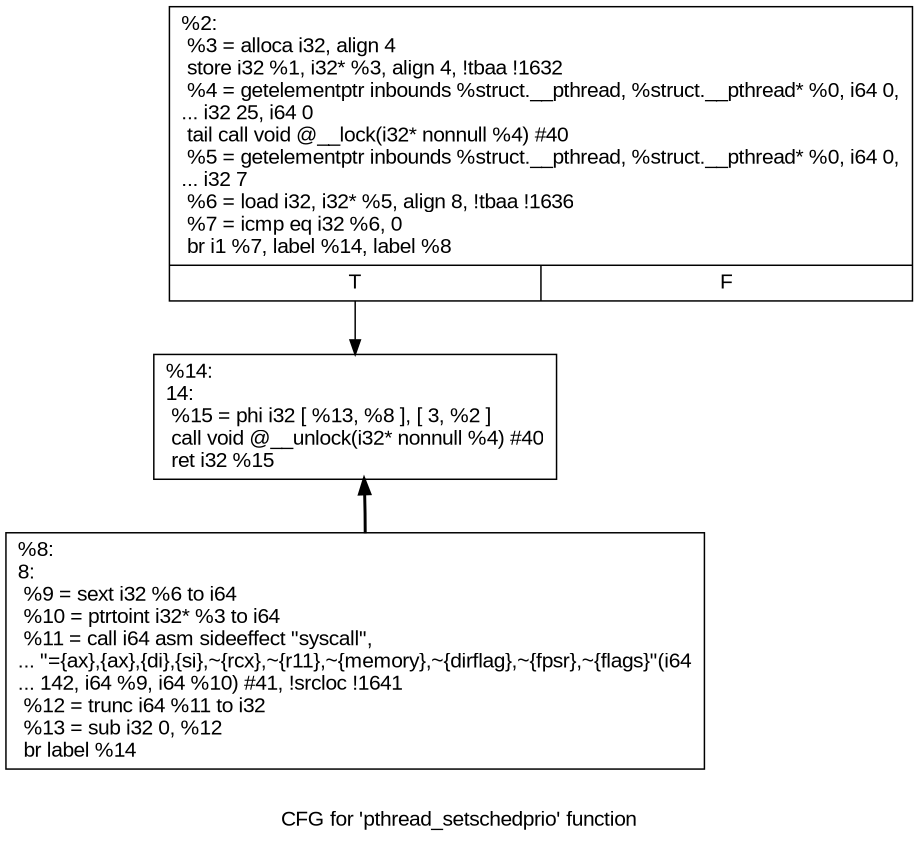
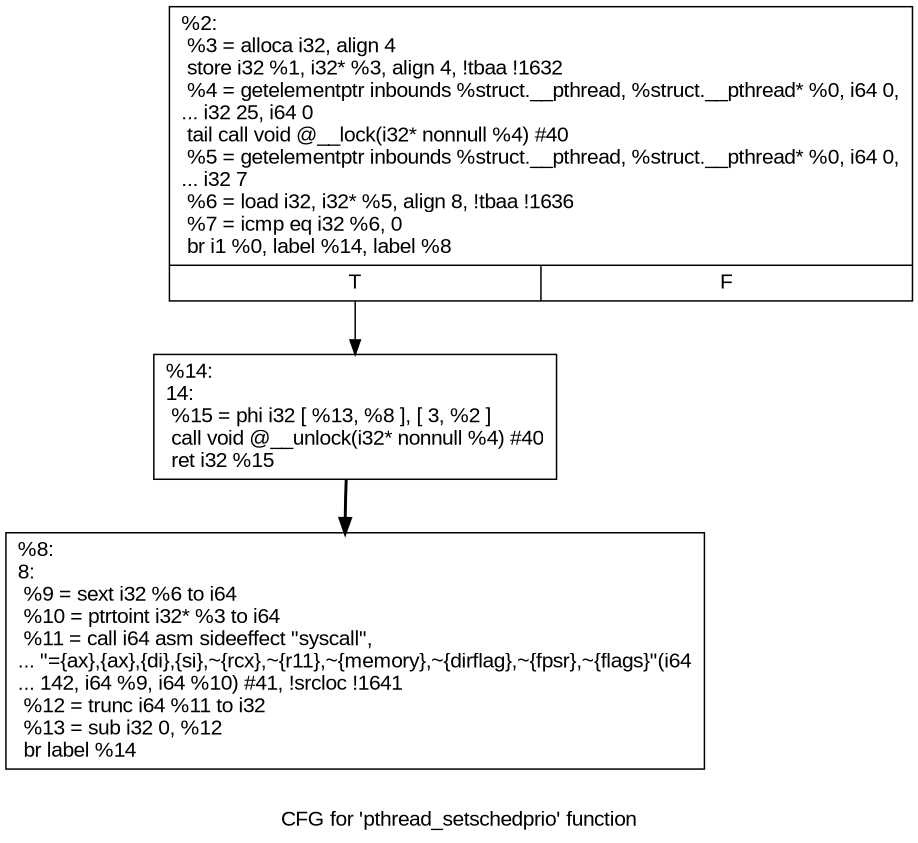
node "%2:": text "br i1 %7, label %14, label %8" -> "br i1 %0, label %14, label %8"
edge "%8:" -> "%14:": reversed
